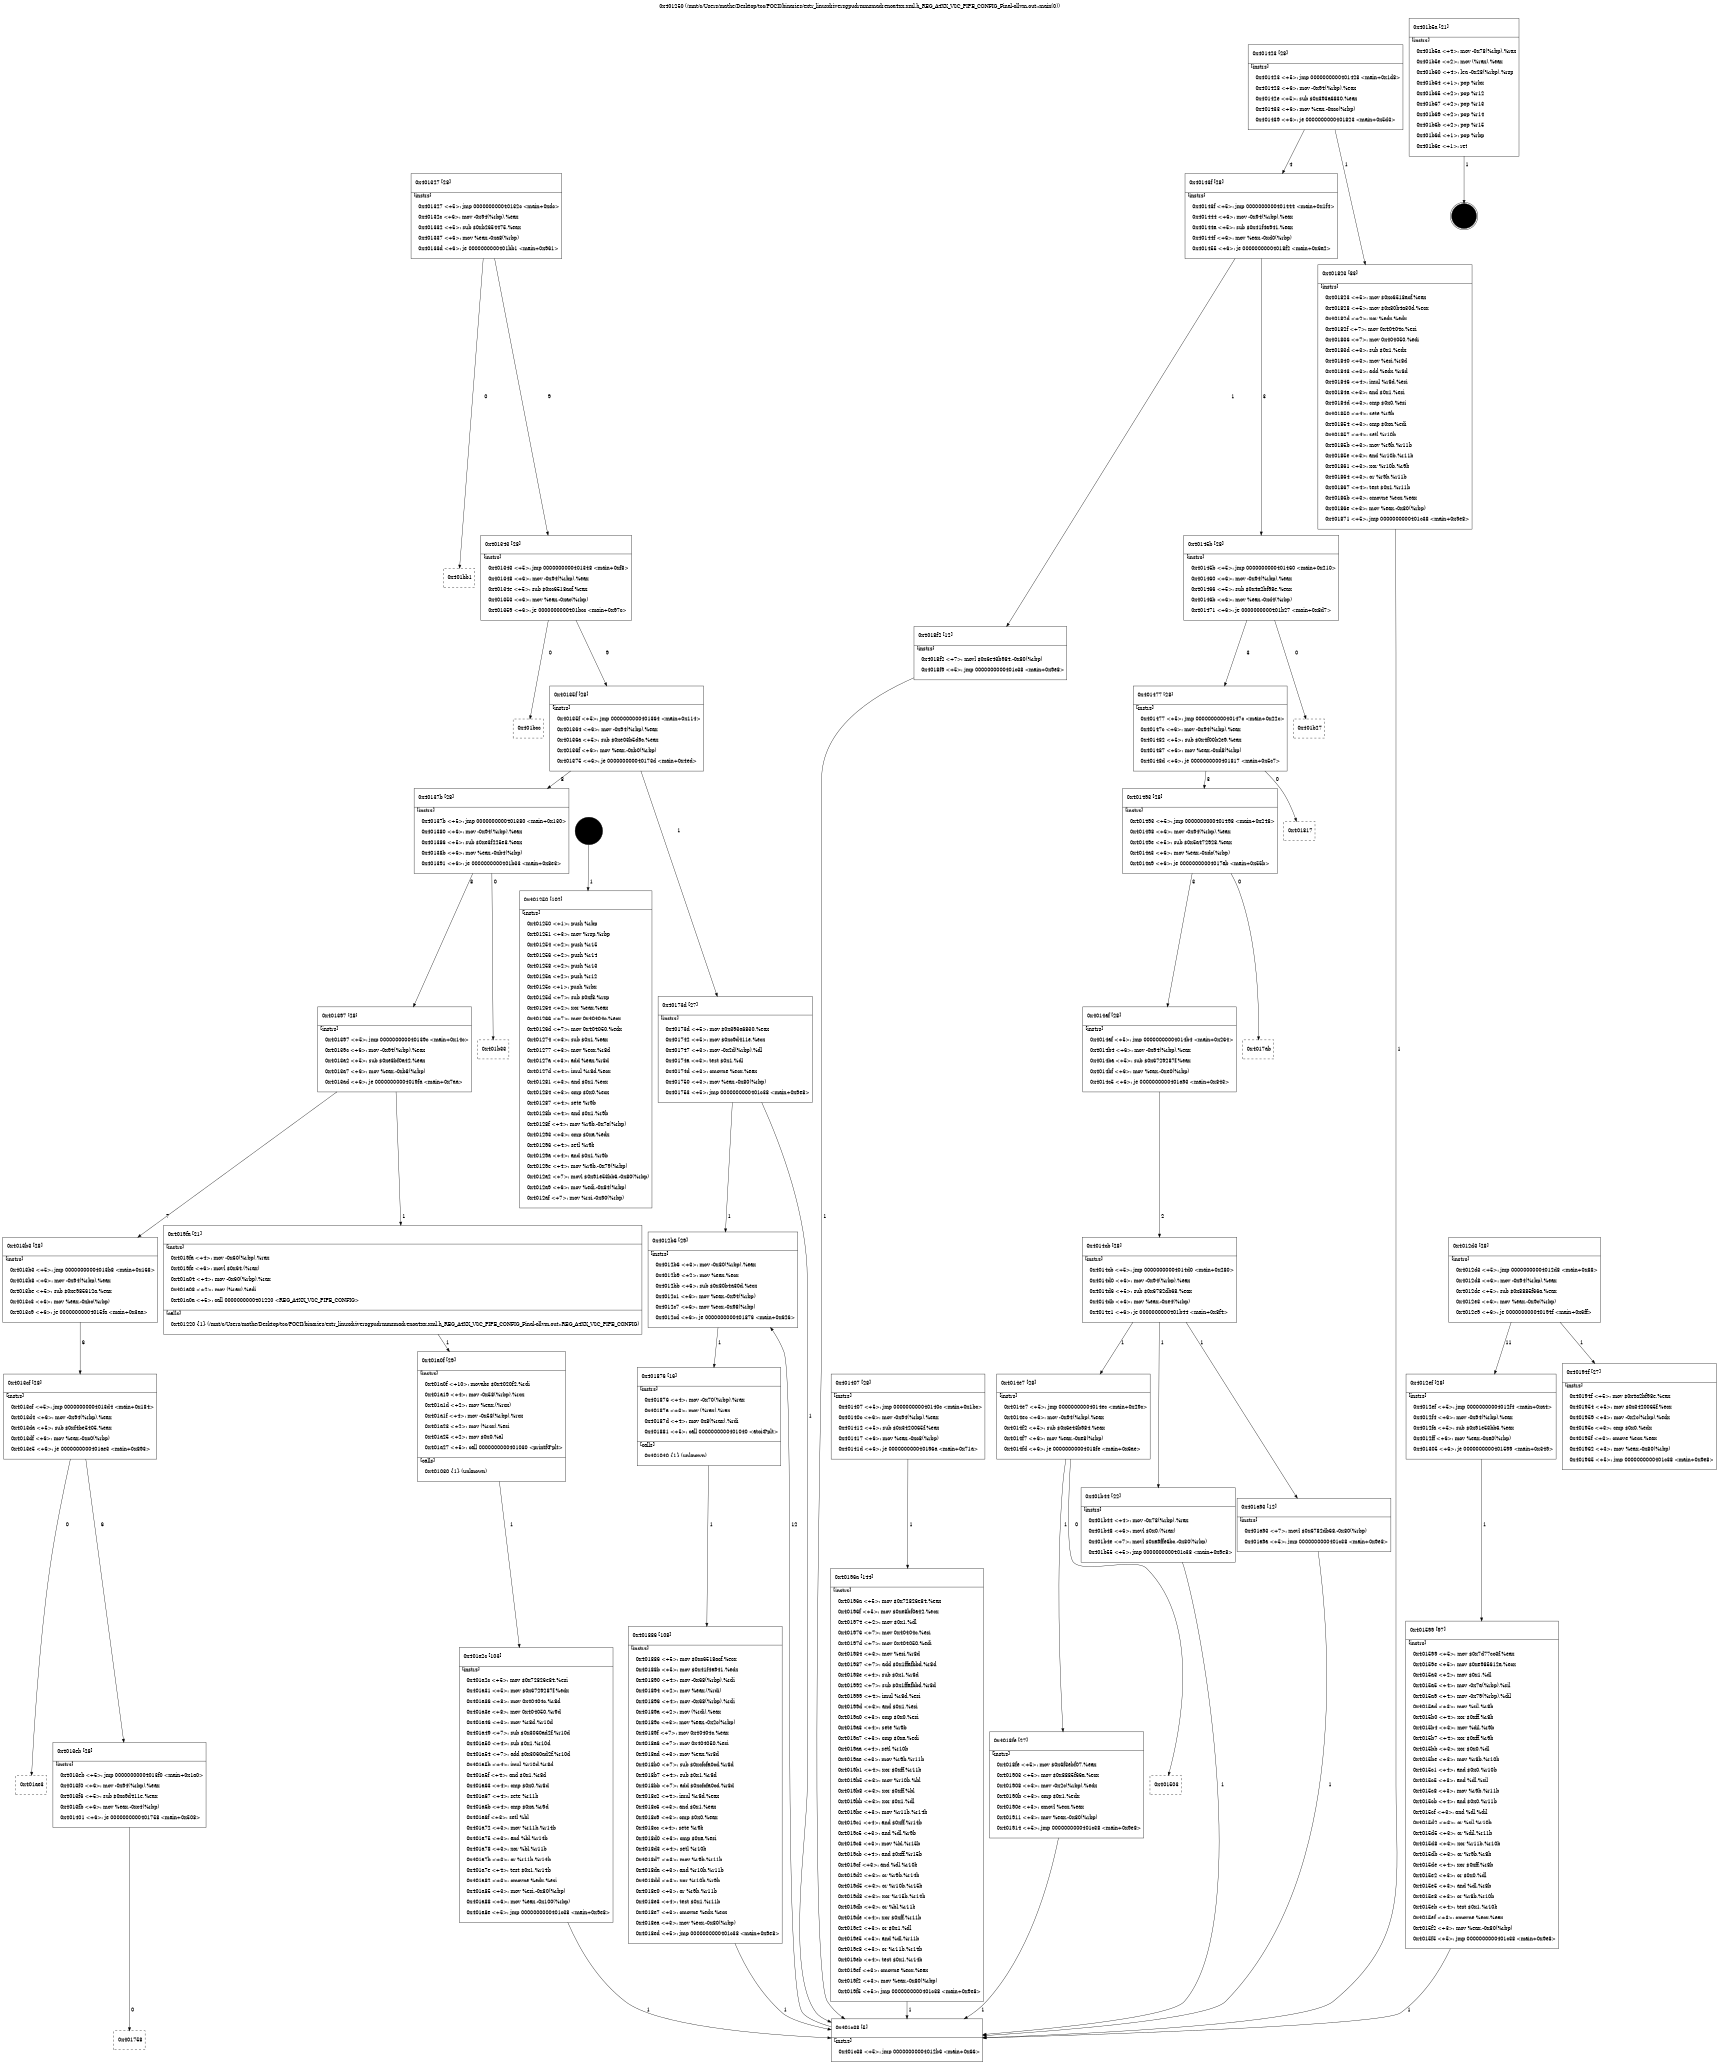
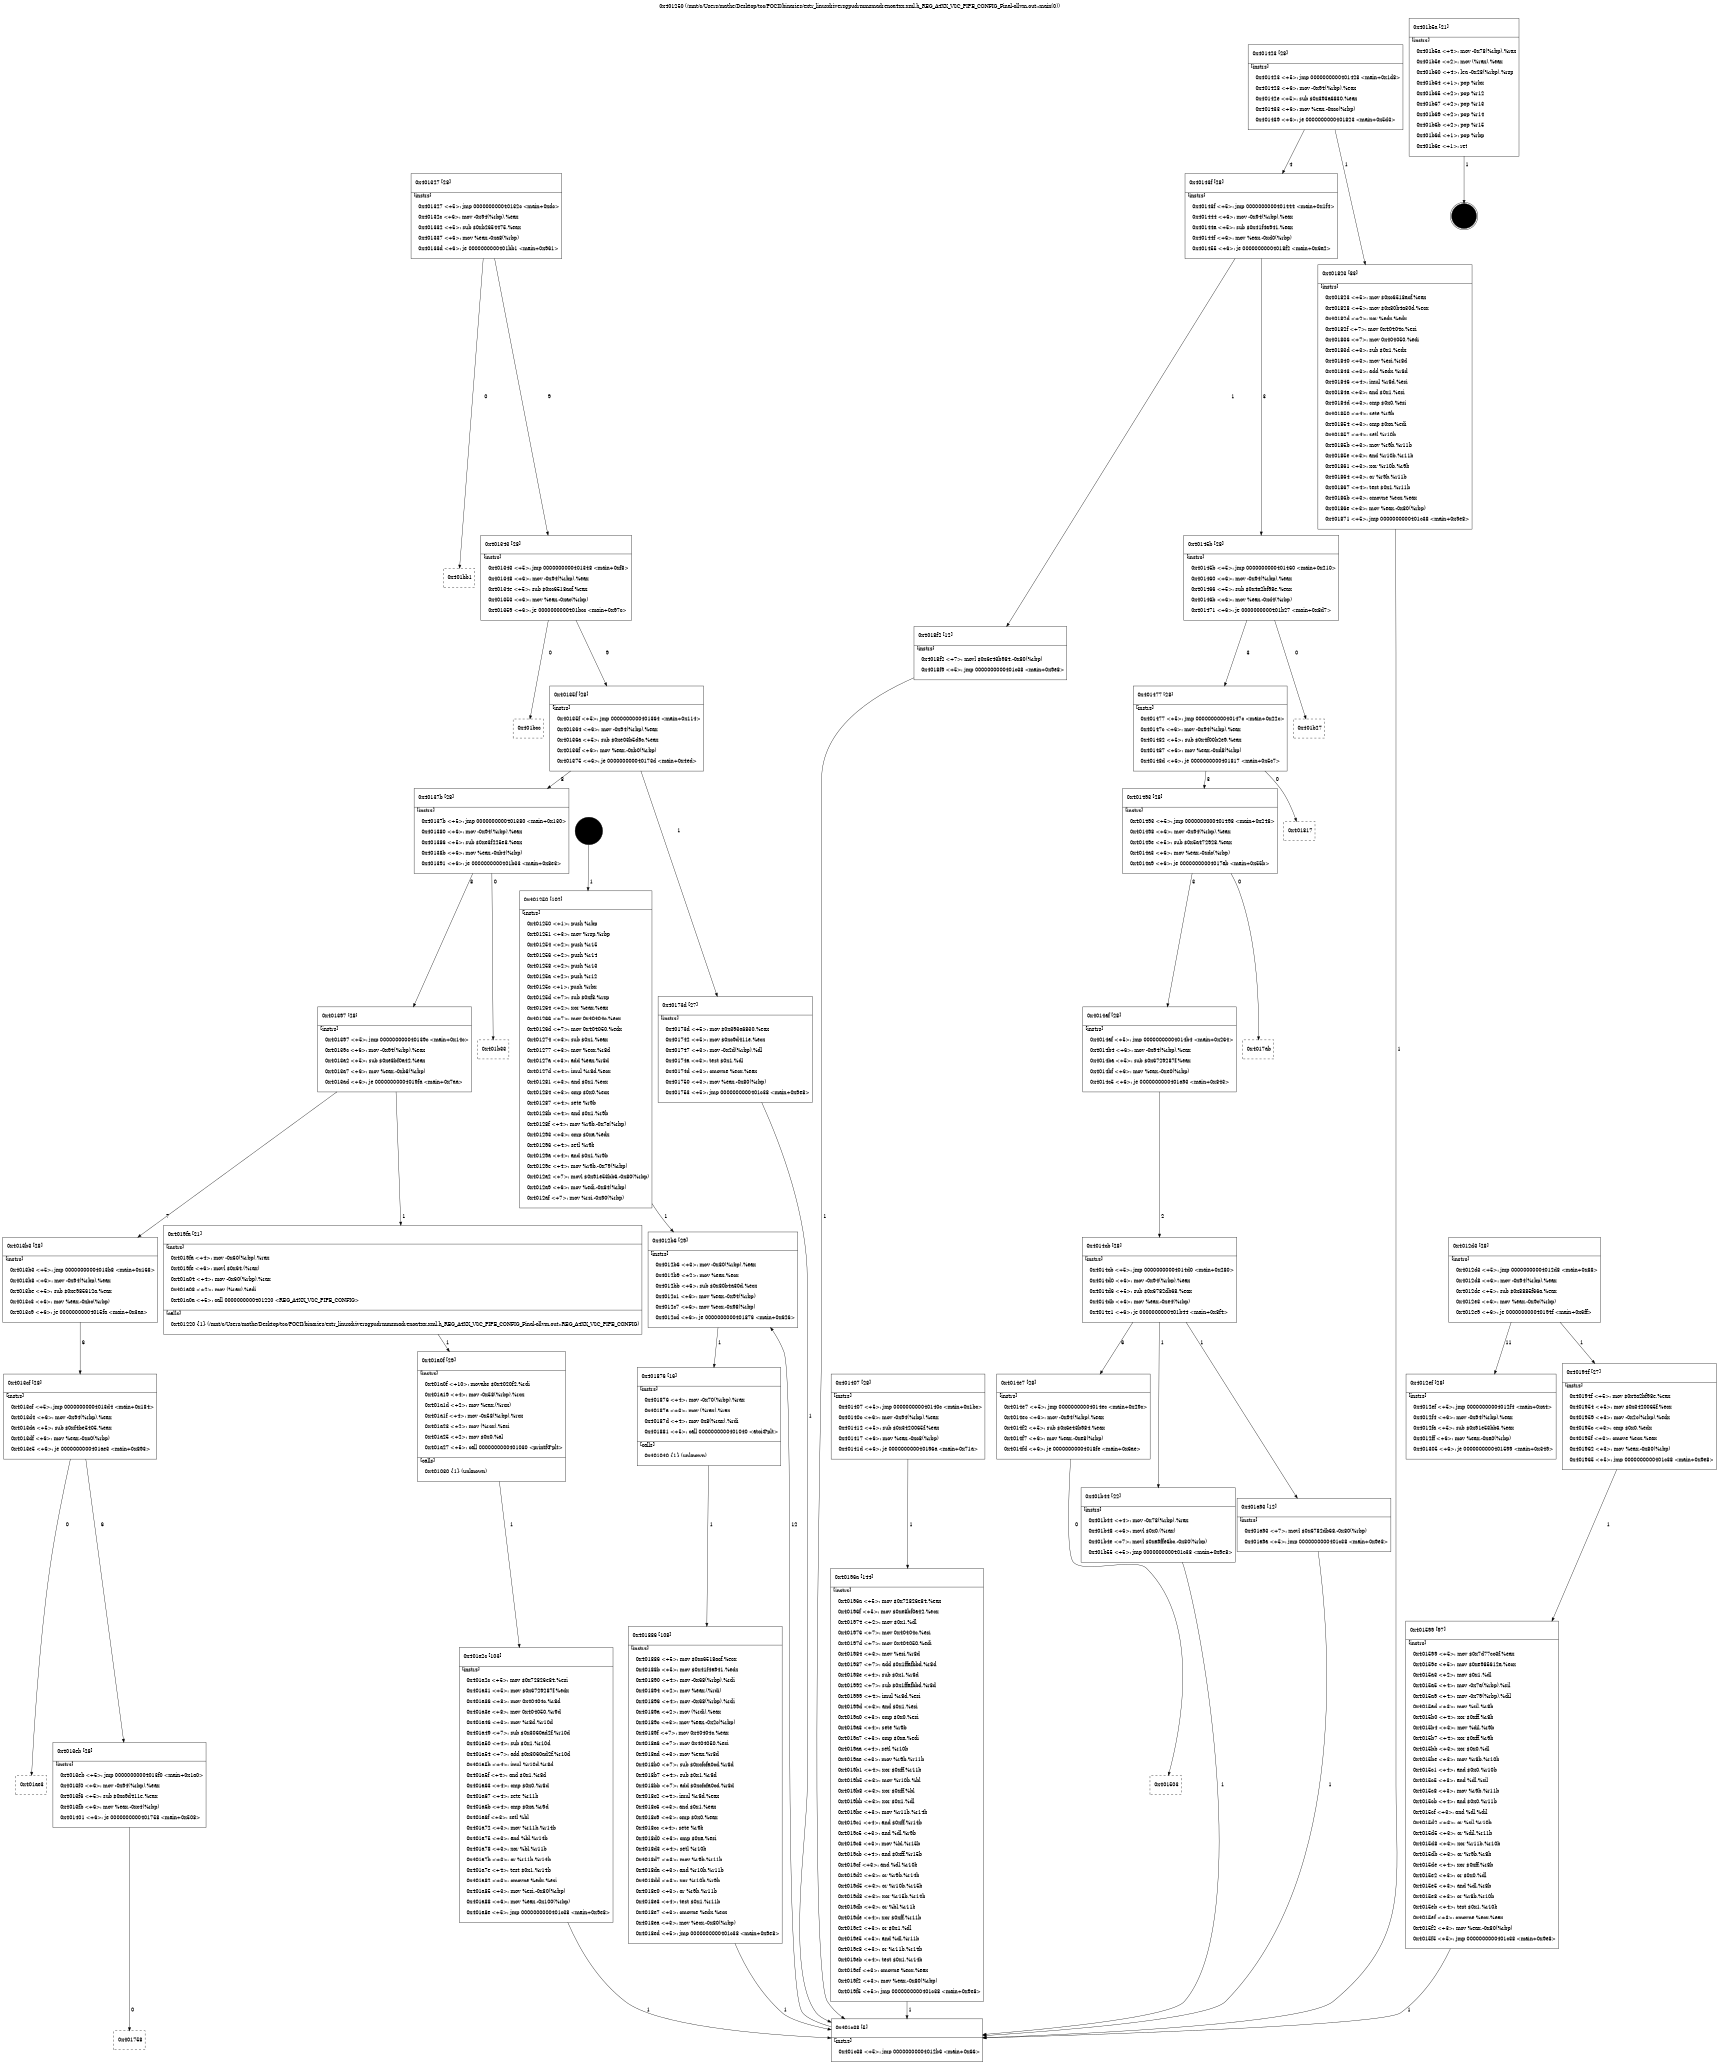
edge "0x40173d [27]" -> "0x4012b6 [29]": now "0x401250 [102]" -> "0x4012b6 [29]"
edge "0x4014cb [28]" -> "0x4014e7 [28]": label " 1" -> " 6"
edge "0x4012ef [28]" -> "0x401599 [97]": now "0x40194f [27]" -> "0x401599 [97]"
node "0x4018fe [27]": removed
